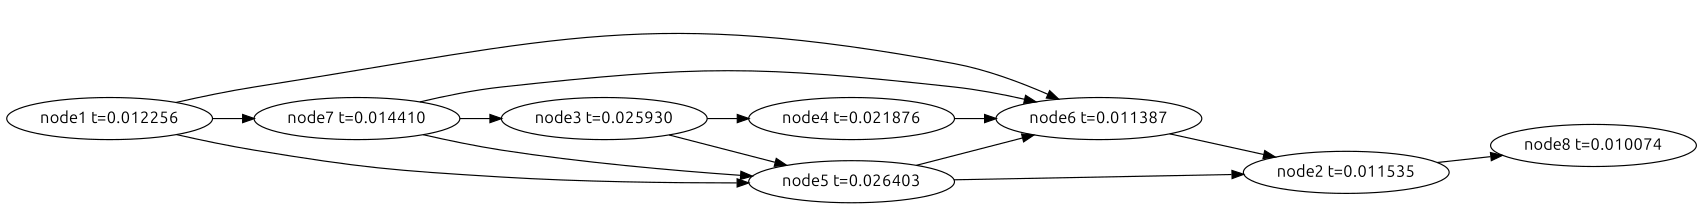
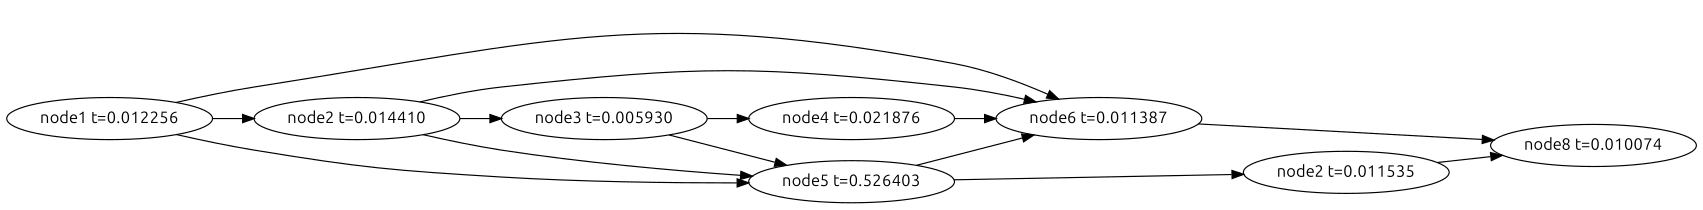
node "node7 t=0.014410": label "node7 t=0.014410" -> "node2 t=0.014410"
node "node3 t=0.025930": label "node3 t=0.025930" -> "node3 t=0.005930"
edge "node6 t=0.011387" -> "node2 t=0.011535": now "node6 t=0.011387" -> "node8 t=0.010074"
node "node5 t=0.026403": label "node5 t=0.026403" -> "node5 t=0.526403"
